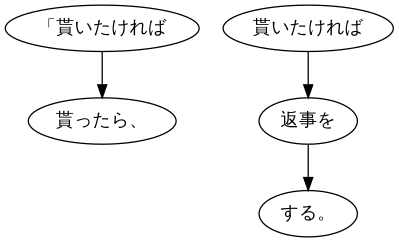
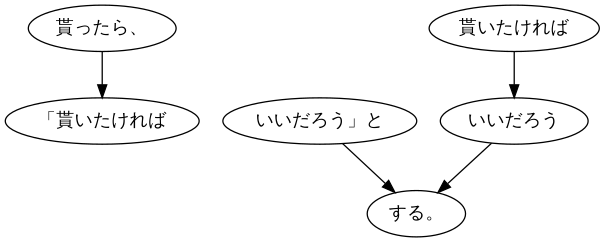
edge "「貰いたければ" -> "貰ったら、": reversed
node "返事を": label "返事を" -> "いいだろう"
node "いいだろう」と": added
